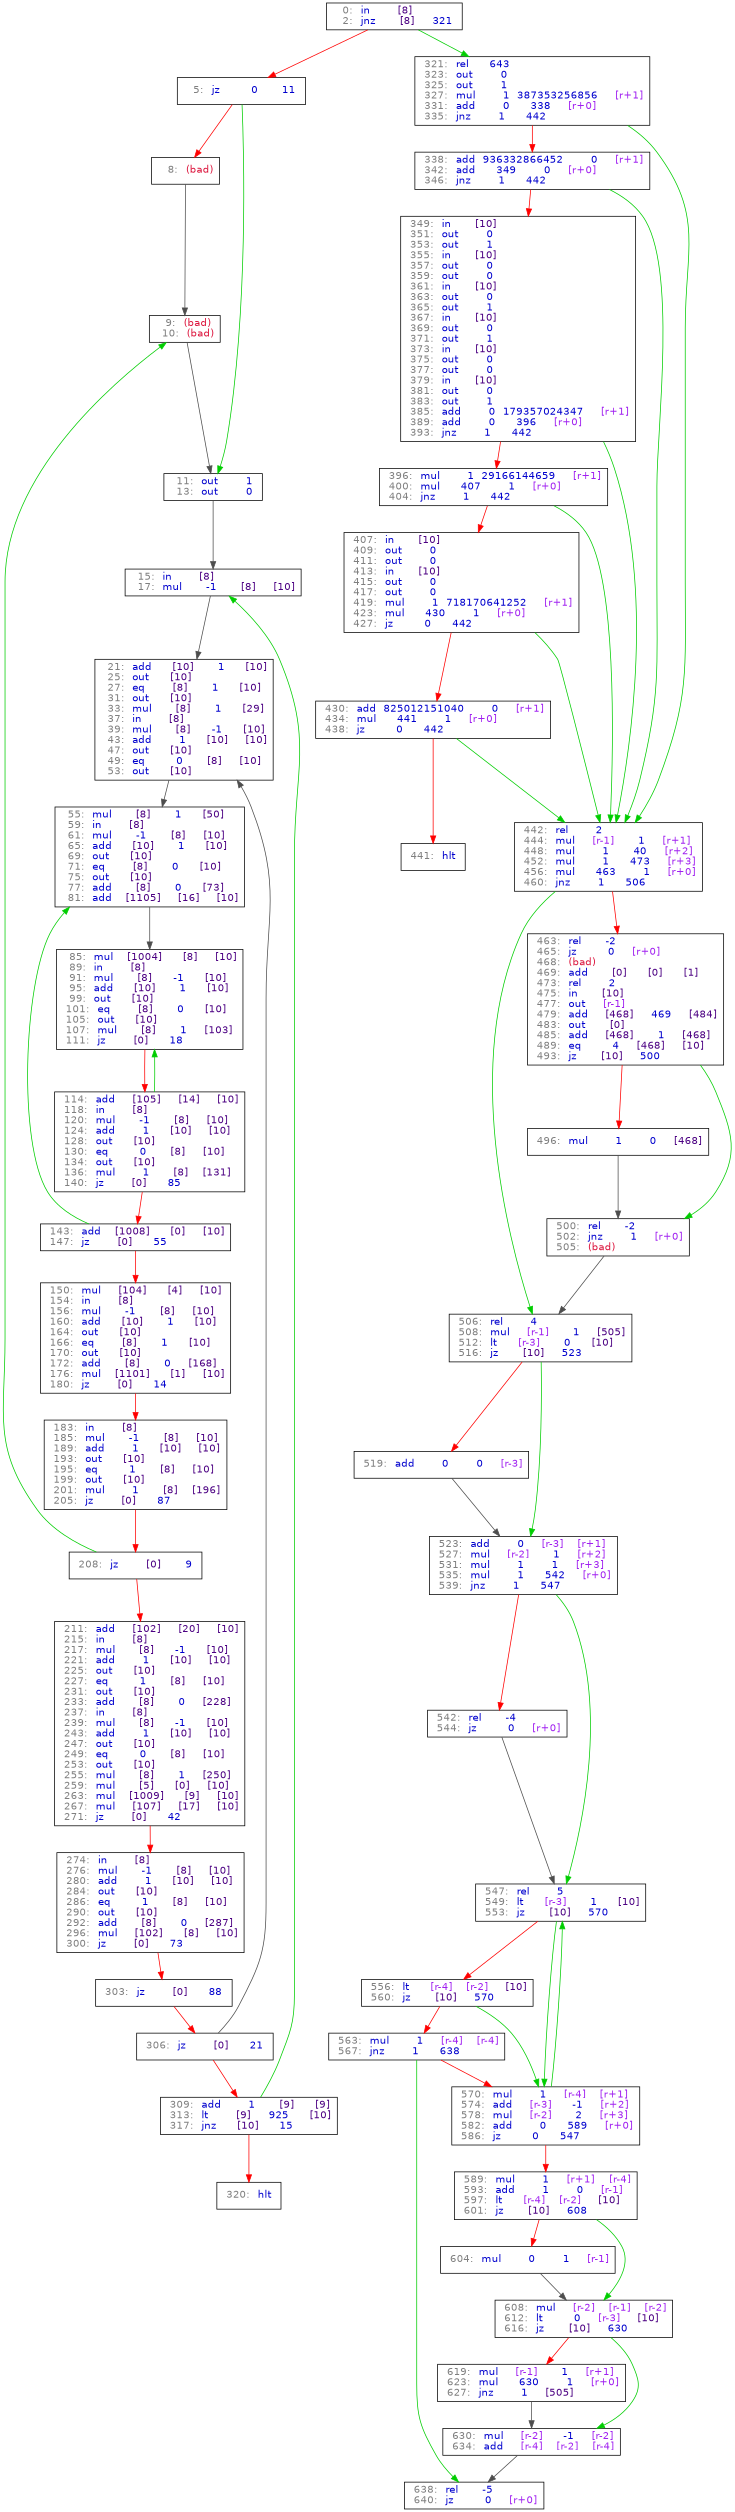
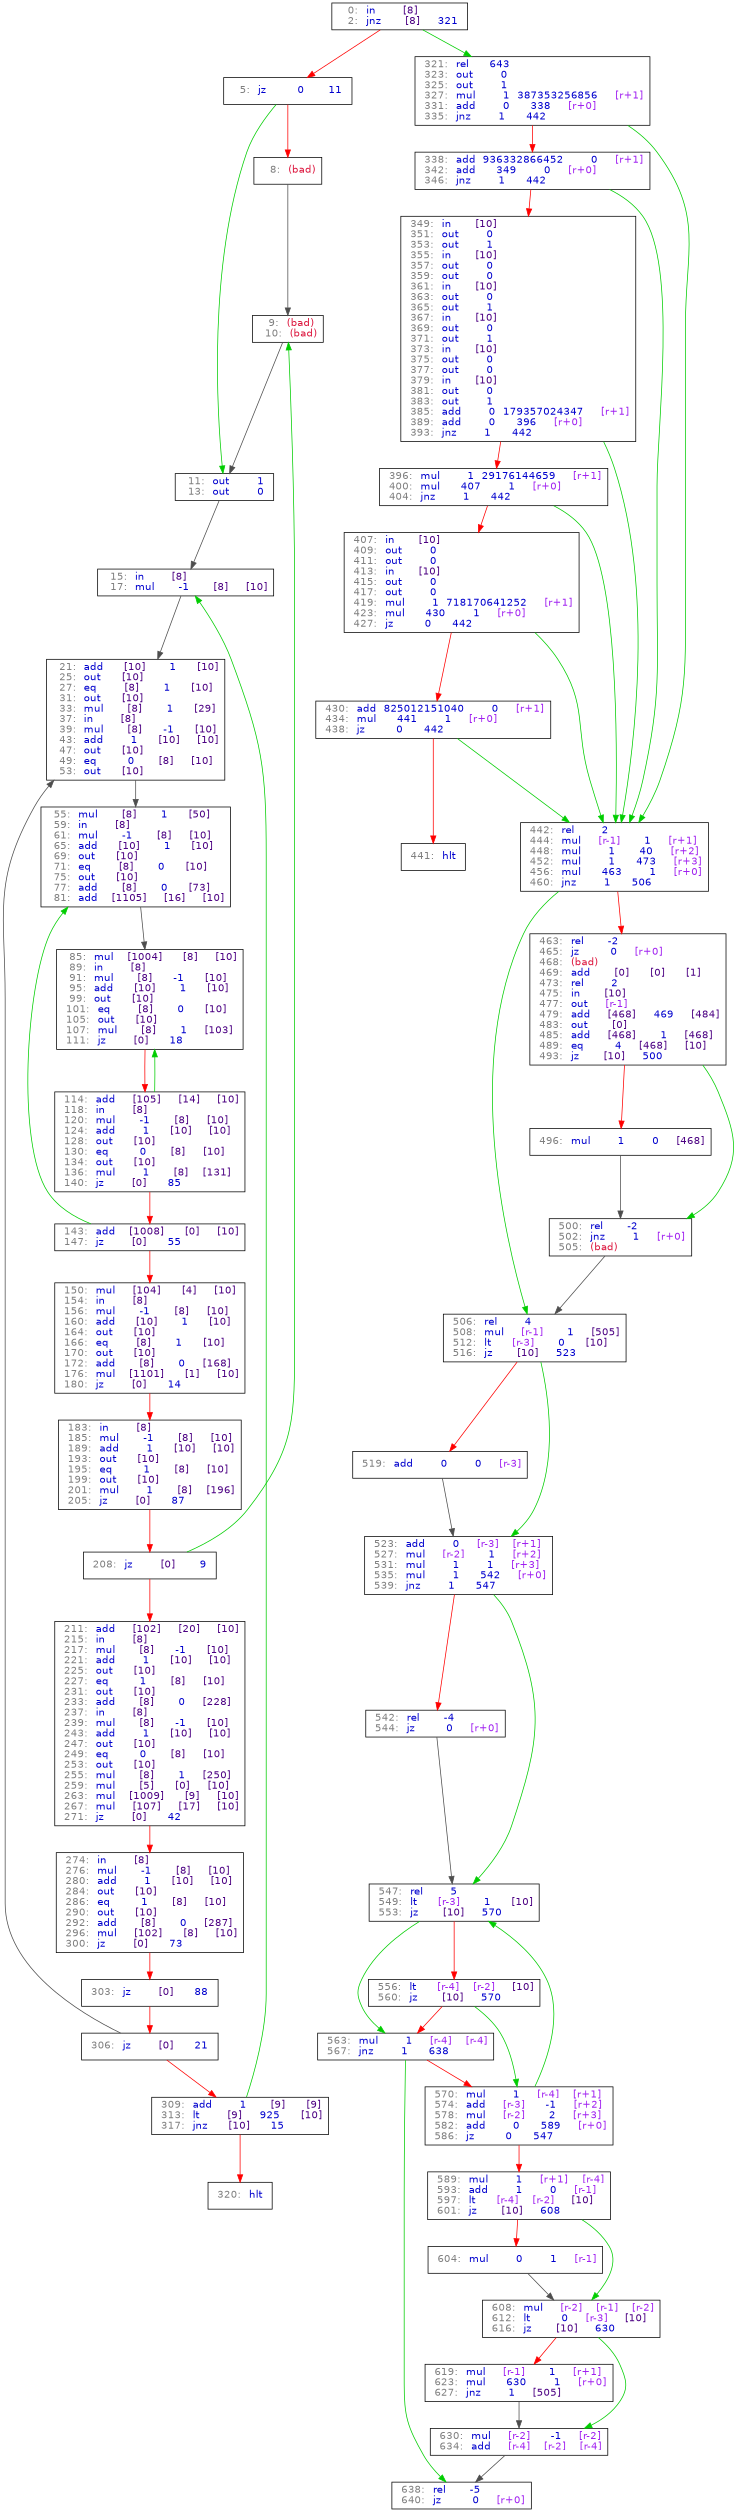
node "396:": text "29166144659" -> "29176144659"
edge "547:" -> "570:": now "547:" -> "563:"
